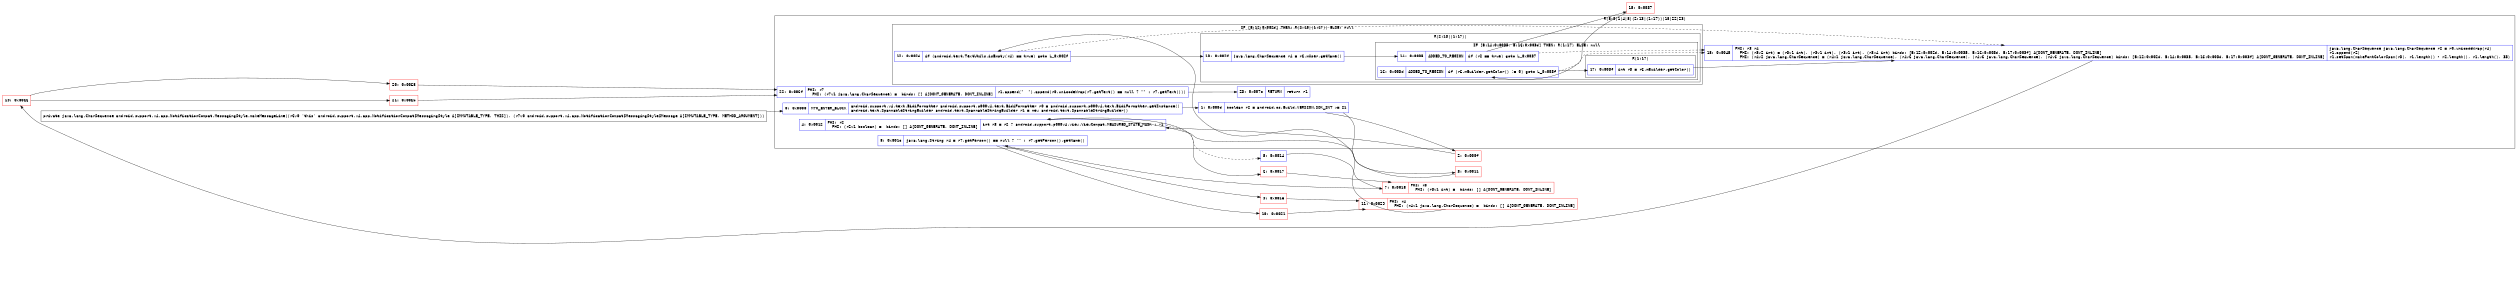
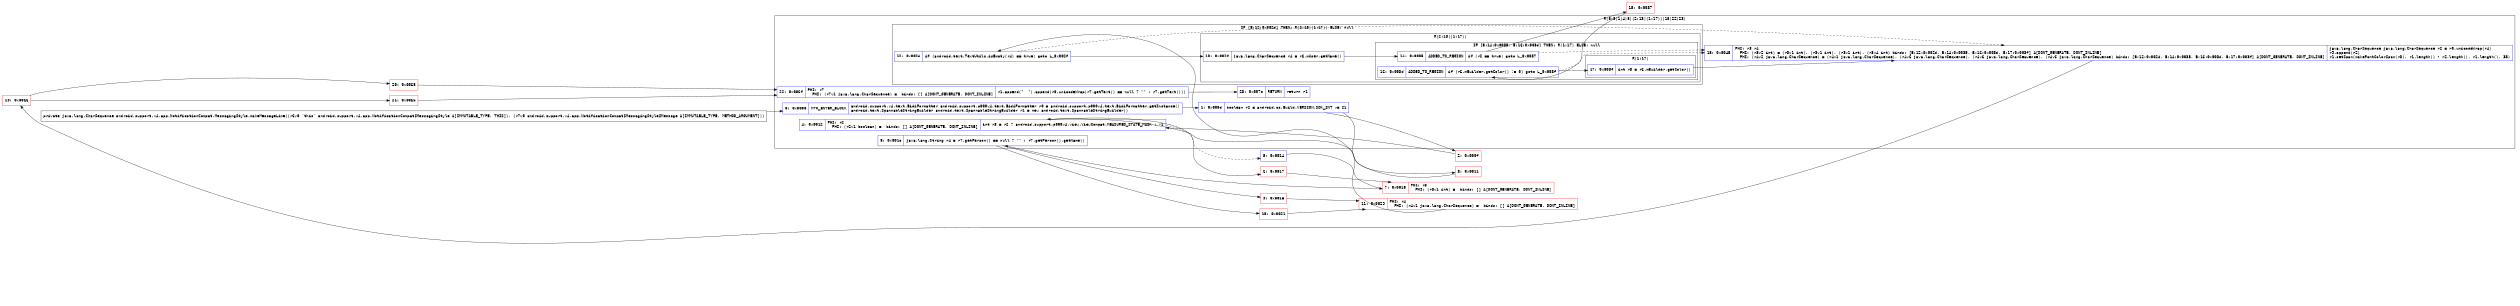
node "18: 0x0045": text "r1.append(r2)" -> "r9.append(r2)"
